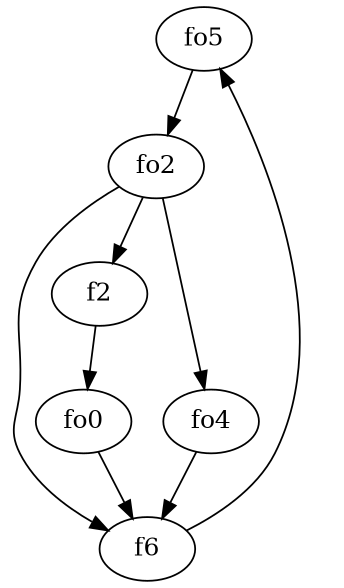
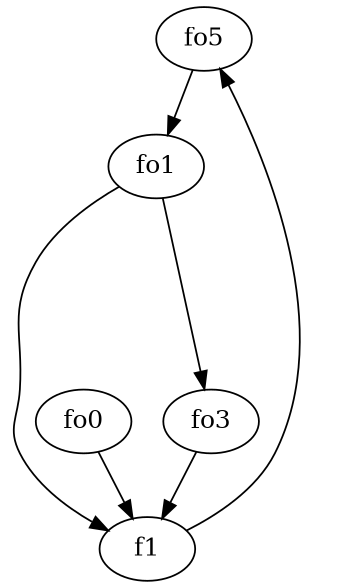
node "fo2": label "fo2" -> "fo1"
node "f2": removed
node "fo4": label "fo4" -> "fo3"
node "f6": label "f6" -> "f1"
